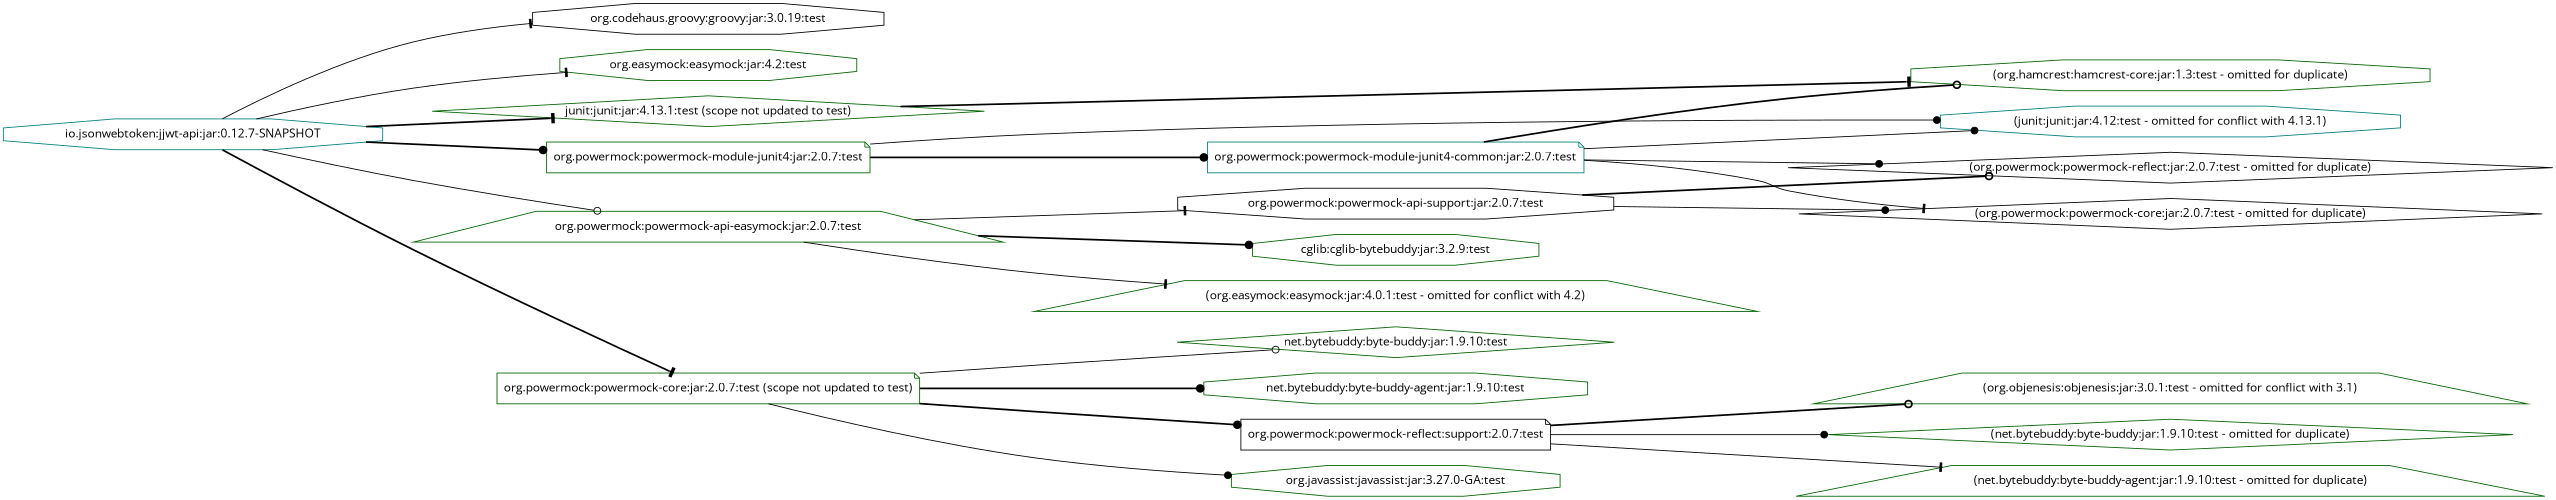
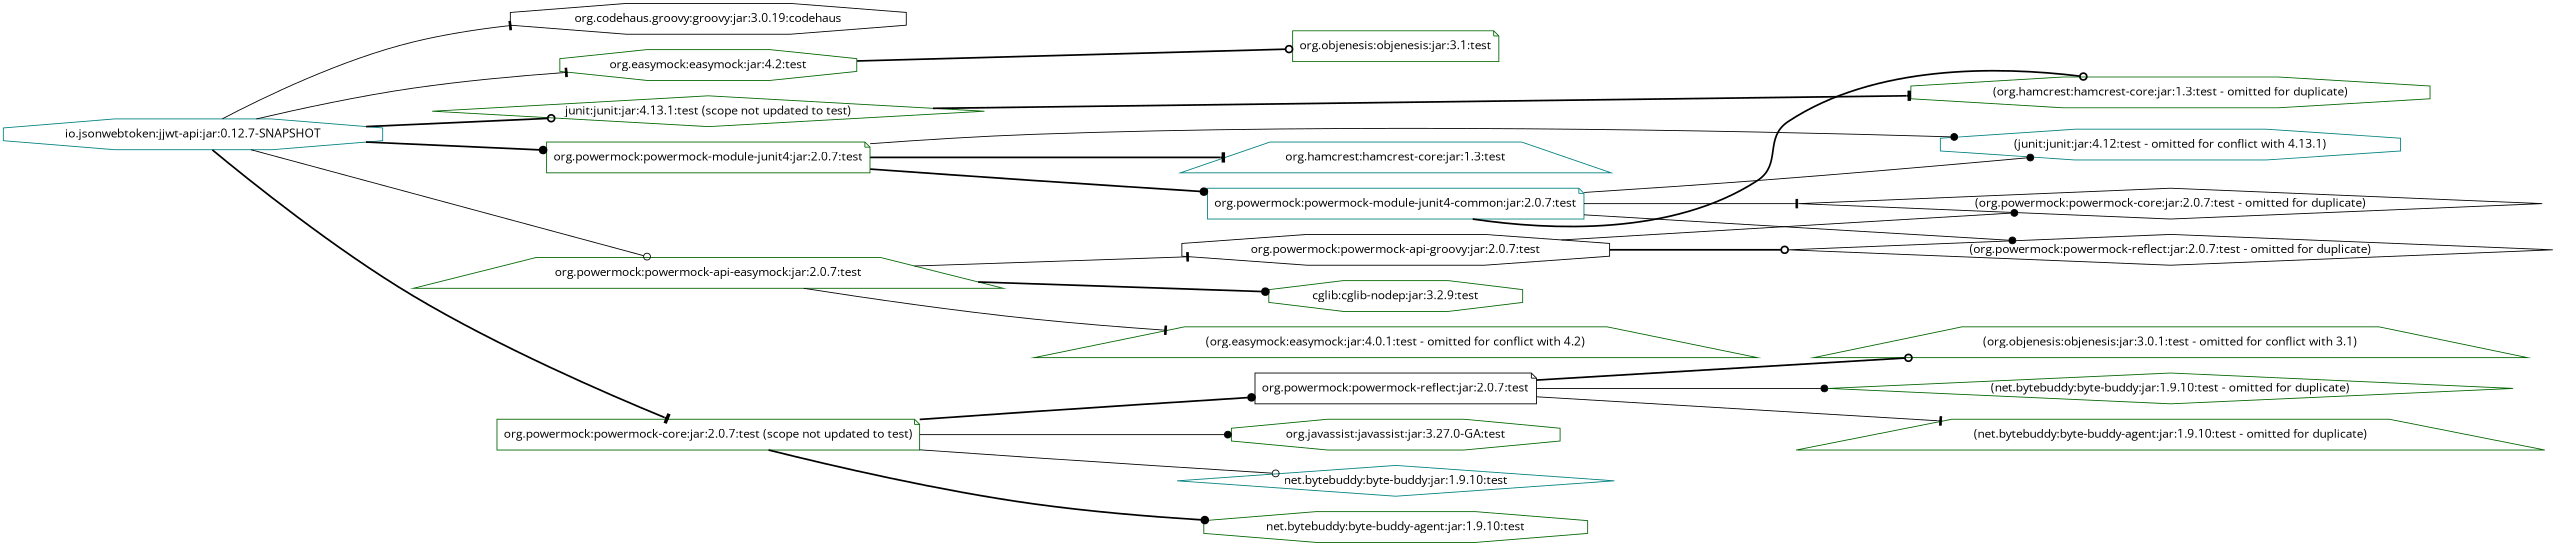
node "org.codehaus.groovy:groovy:jar:3.0.19:test": label "org.codehaus.groovy:groovy:jar:3.0.19:test" -> "org.codehaus.groovy:groovy:jar:3.0.19:codehaus"
node "org.objenesis:objenesis:jar:3.1:test": added
edge "io.jsonwebtoken:jjwt-api:jar:0.12.7-SNAPSHOT" -> "junit:junit:jar:4.13.1:test (scope not updated to test)": arrowhead tee -> odot
node "org.hamcrest:hamcrest-core:jar:1.3:test": added
node "org.powermock:powermock-api-support:jar:2.0.7:test": label "org.powermock:powermock-api-support:jar:2.0.7:test" -> "org.powermock:powermock-api-groovy:jar:2.0.7:test"
node "cglib:cglib-bytebuddy:jar:3.2.9:test": label "cglib:cglib-bytebuddy:jar:3.2.9:test" -> "cglib:cglib-nodep:jar:3.2.9:test"
node "net.bytebuddy:byte-buddy:jar:1.9.10:test": color darkgreen -> teal
node "org.powermock:powermock-reflect:support:2.0.7:test": label "org.powermock:powermock-reflect:support:2.0.7:test" -> "org.powermock:powermock-reflect:jar:2.0.7:test"
